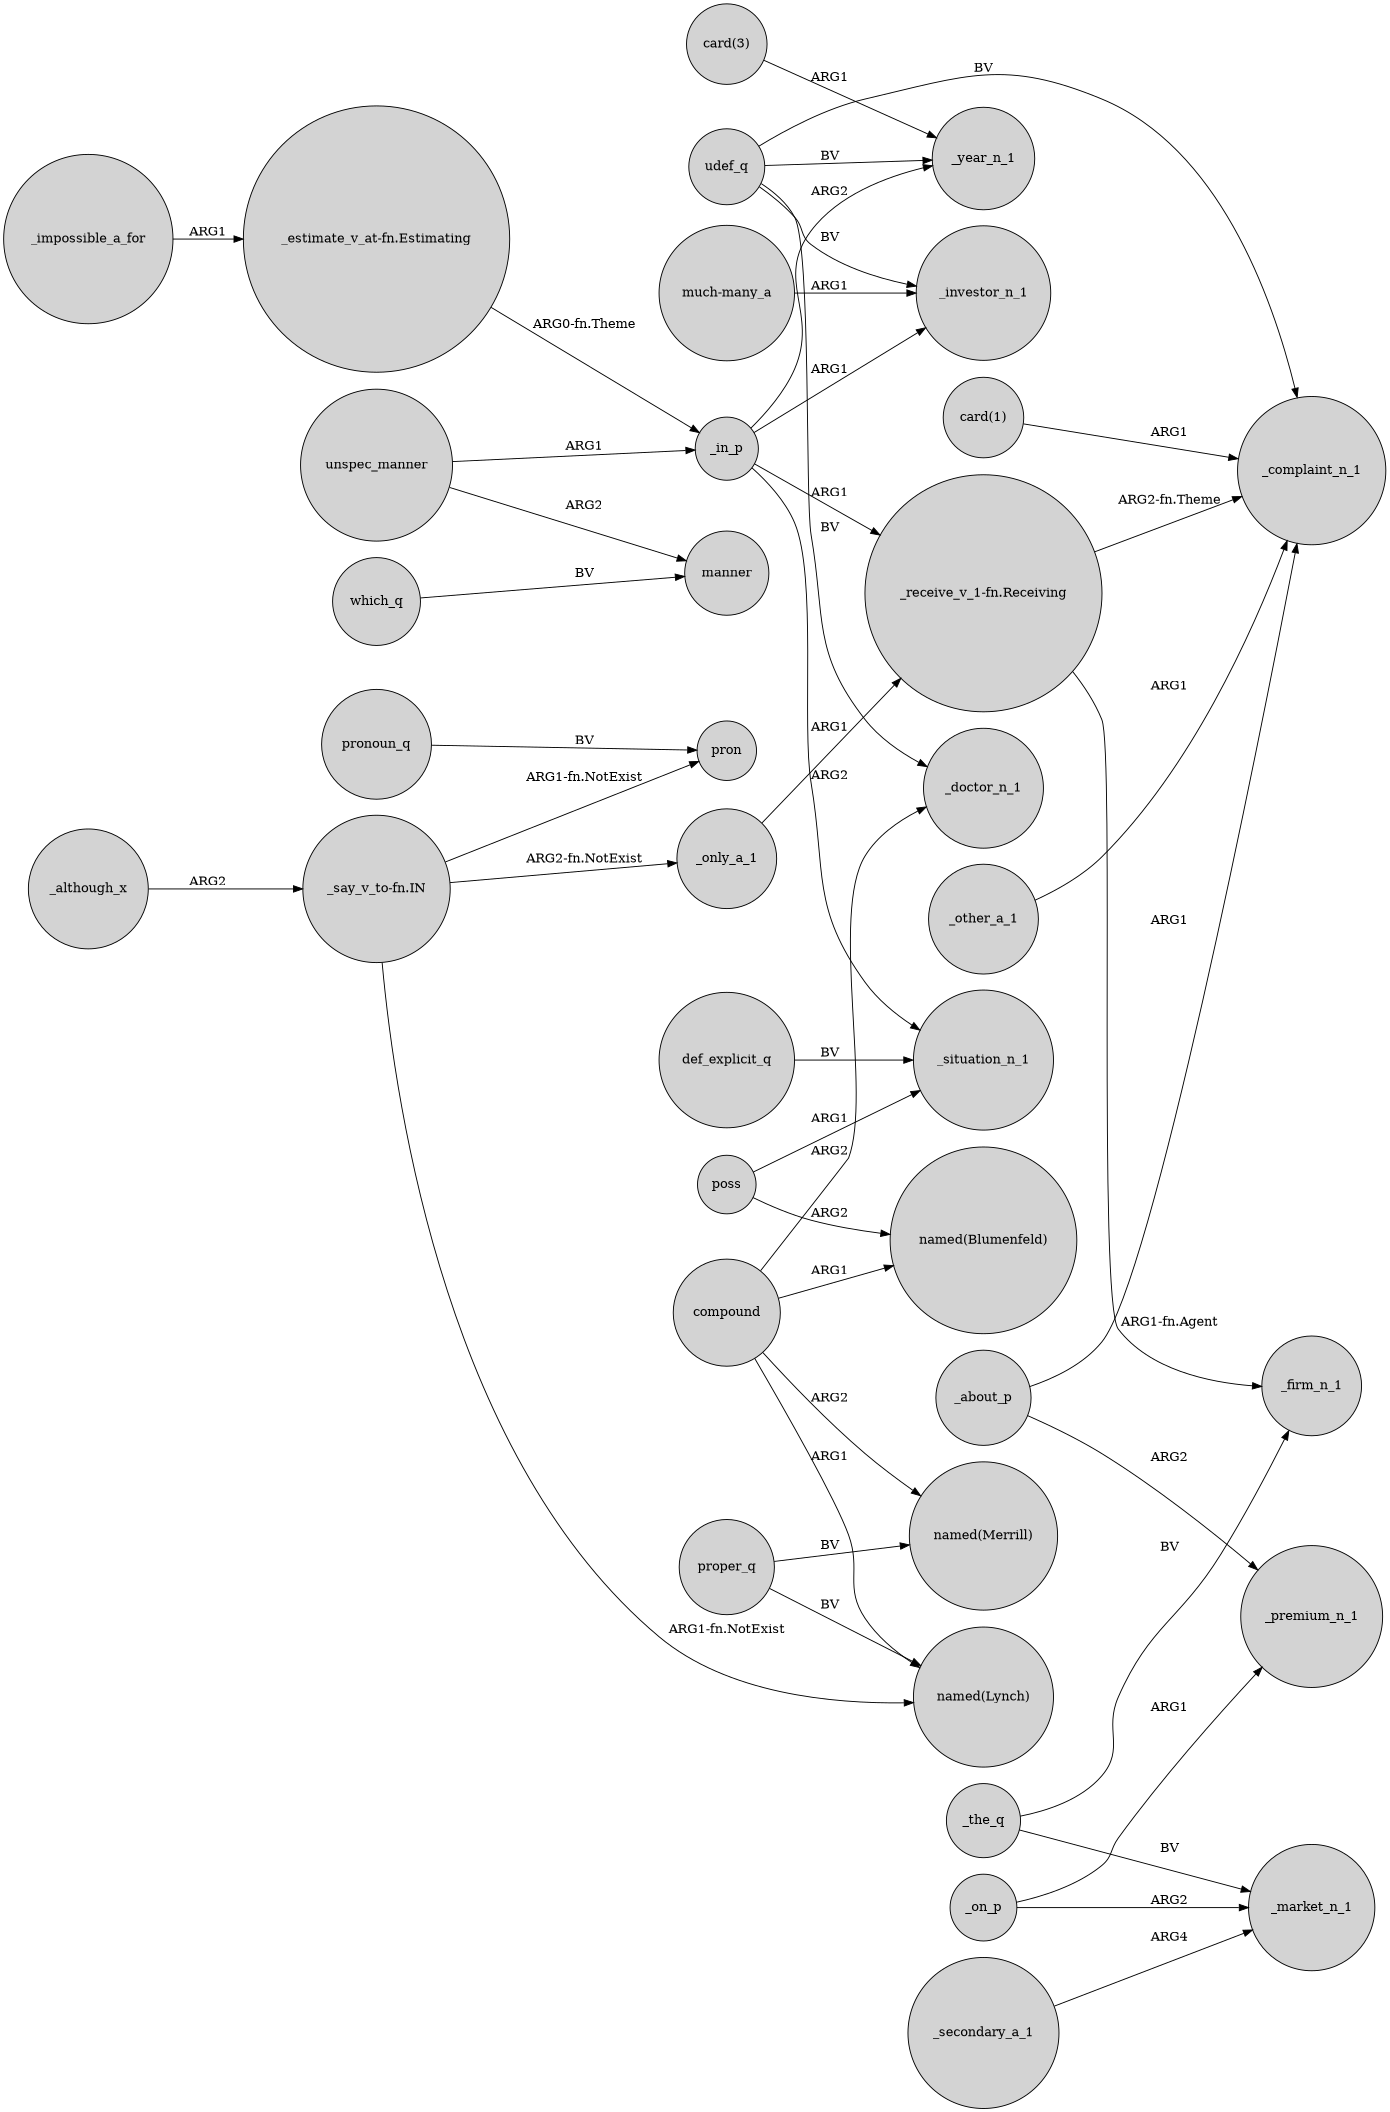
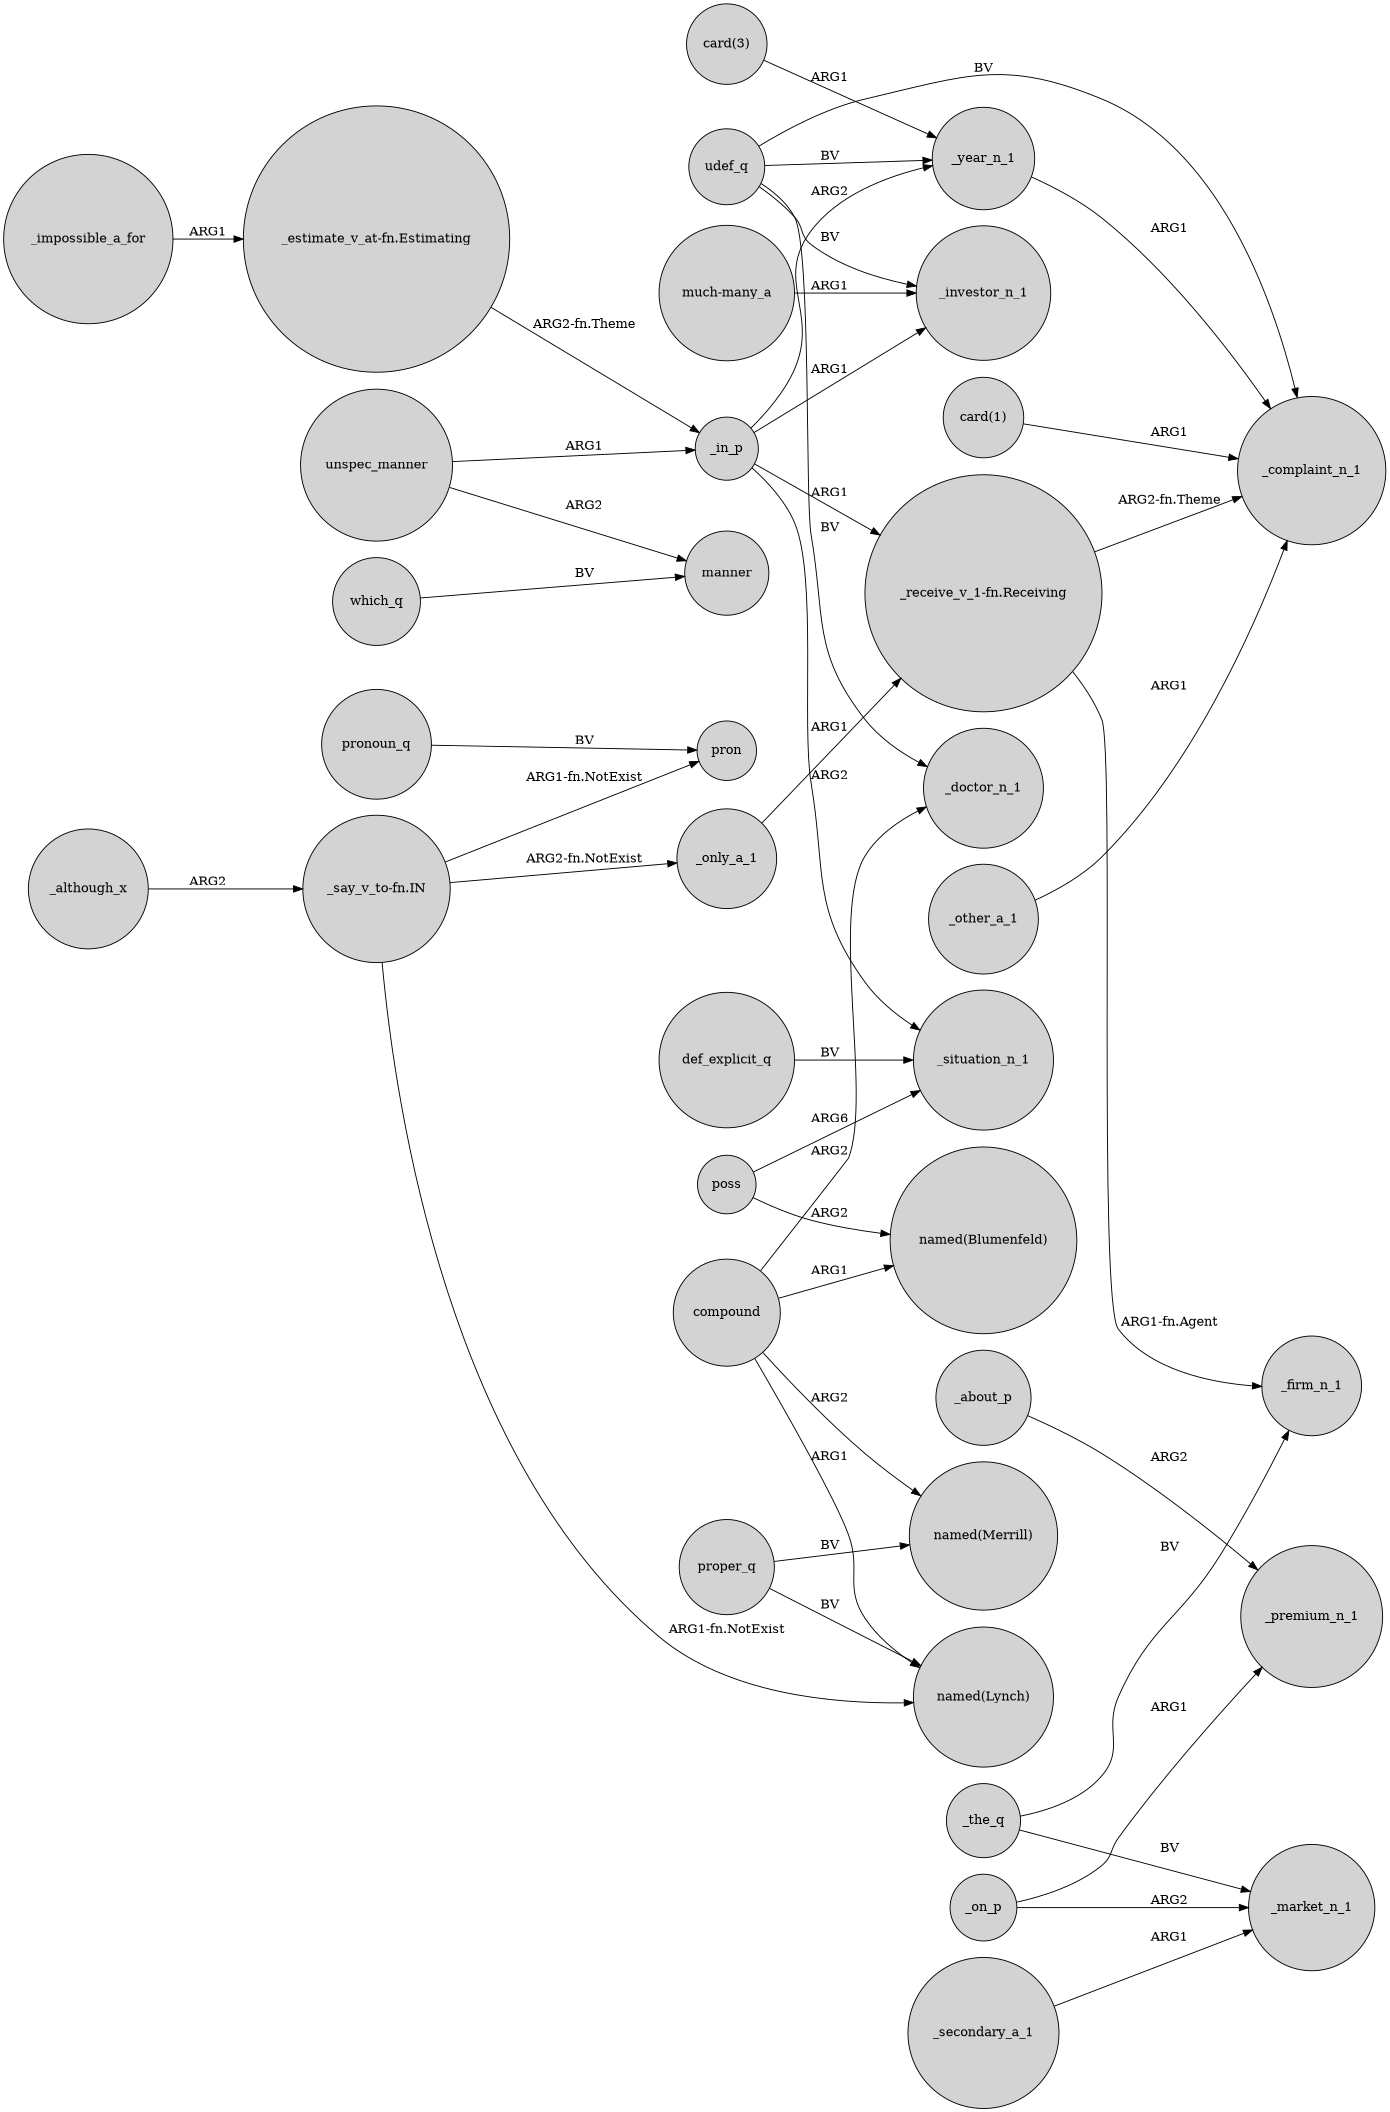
edge "_estimate_v_at-fn.Estimating" -> "_in_p": label "ARG0-fn.Theme" -> "ARG2-fn.Theme"
edge "_about_p" -> "_complaint_n_1": now "_year_n_1" -> "_complaint_n_1"
edge "poss" -> "_situation_n_1": label "ARG1" -> "ARG6"
edge "_secondary_a_1" -> "_market_n_1": label "ARG4" -> "ARG1"
